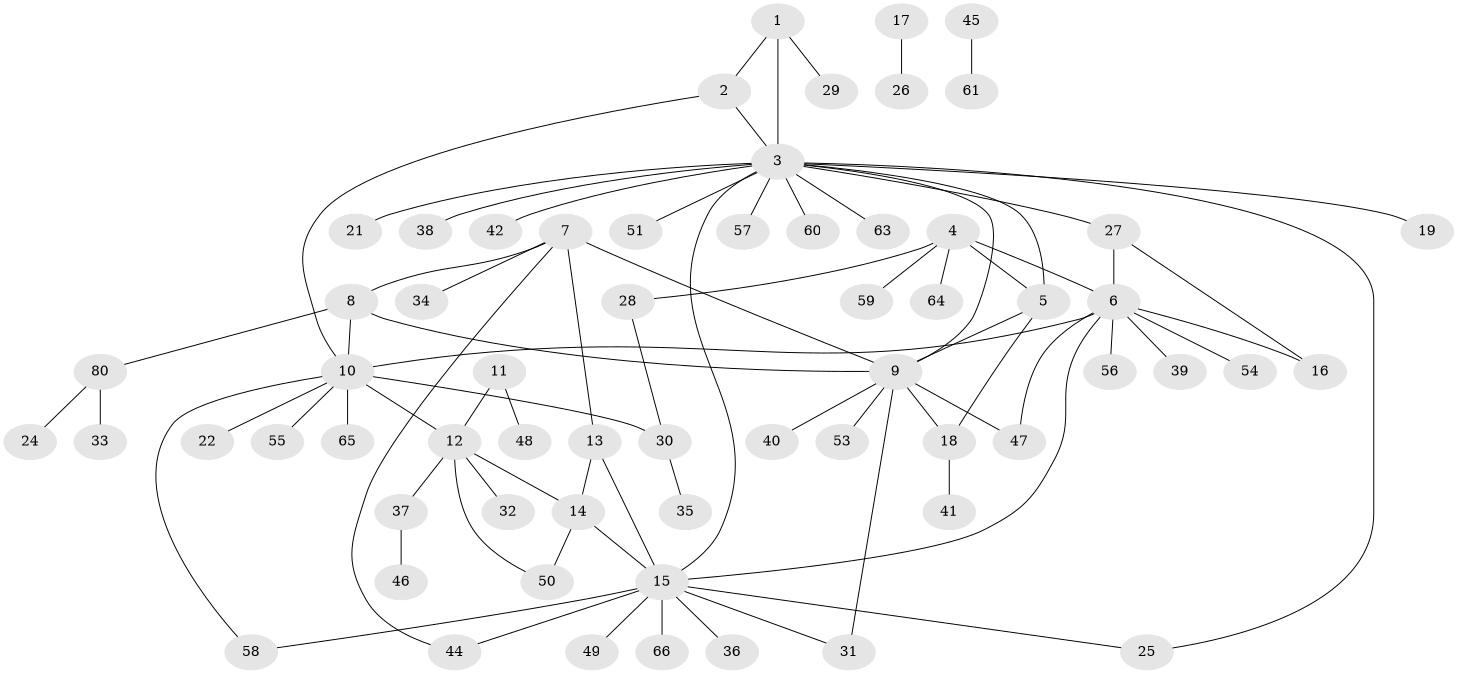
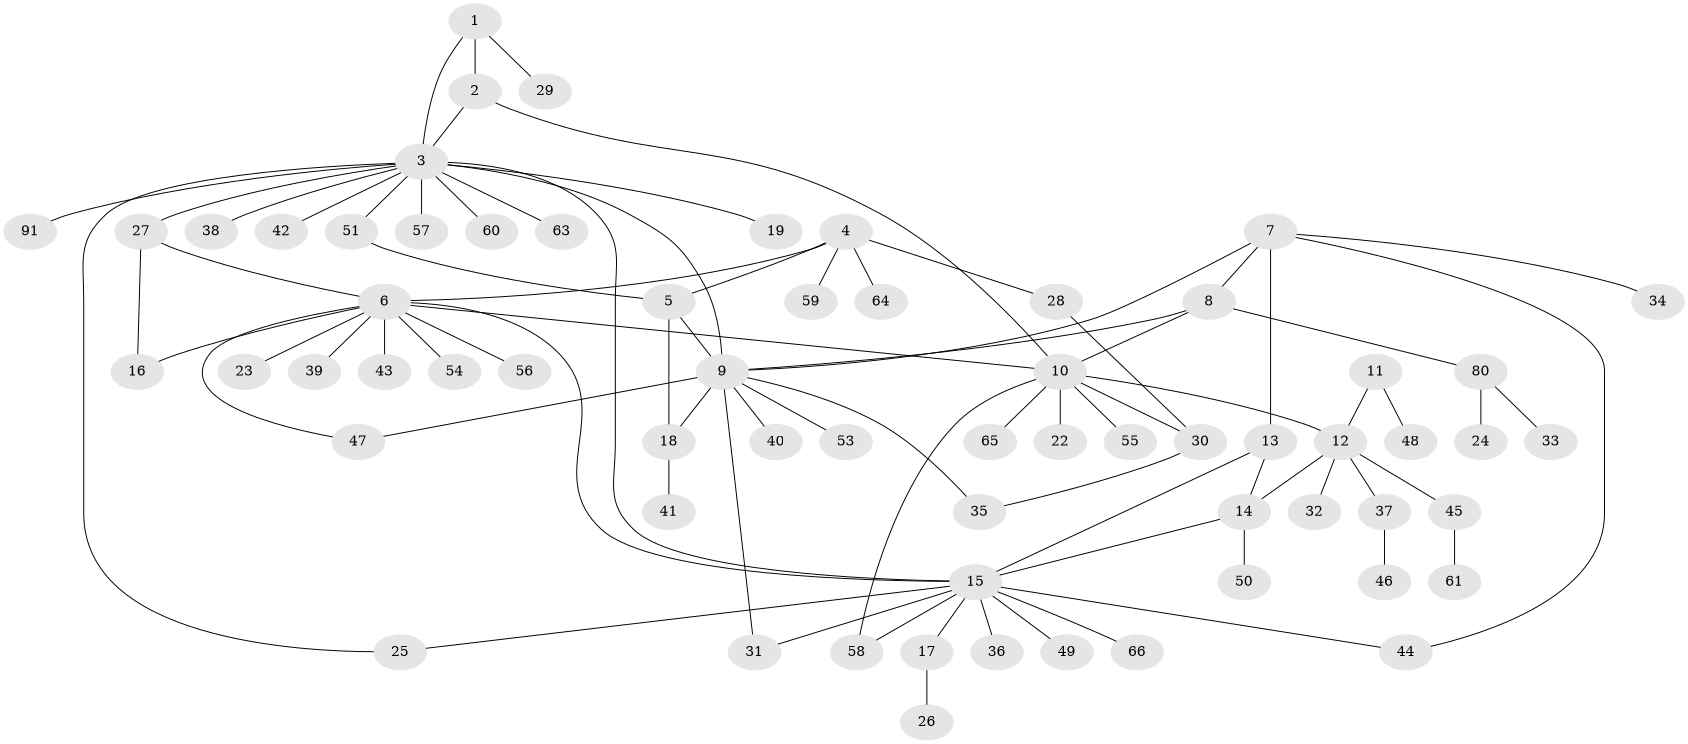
edge "3" -- "5": now "51" -- "5"
node "21": label "21" -> "91"
node "23": added
node "43": added
edge "9" -- "35": added
edge "12" -- "50": now "12" -- "45"
edge "15" -- "17": added
